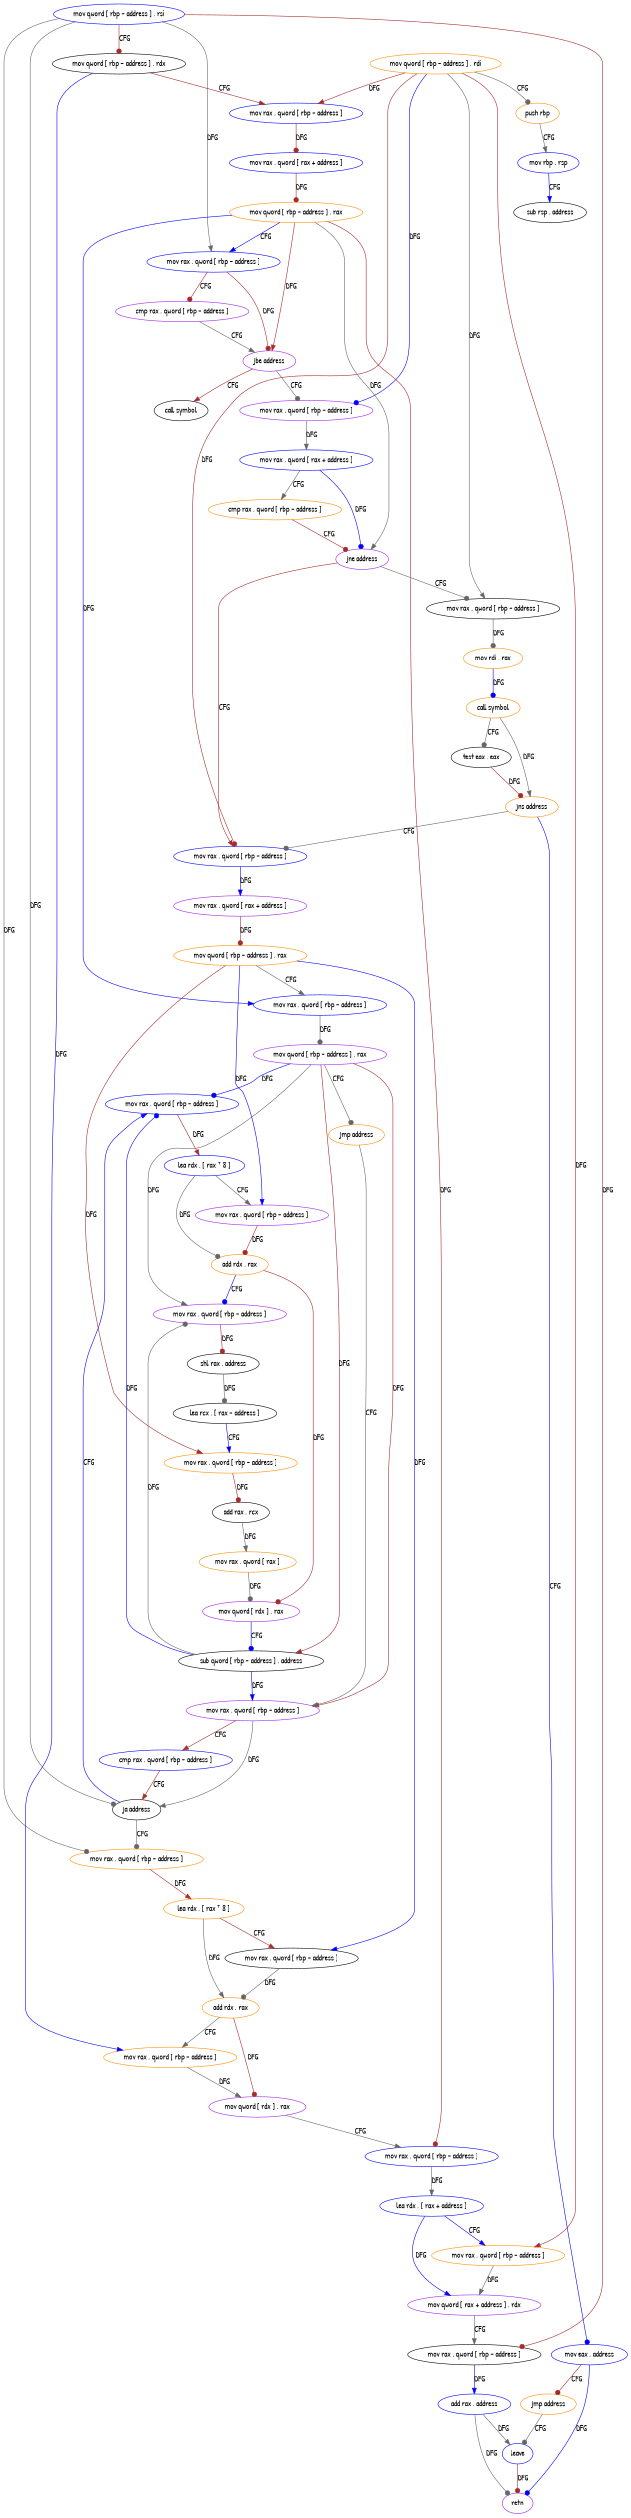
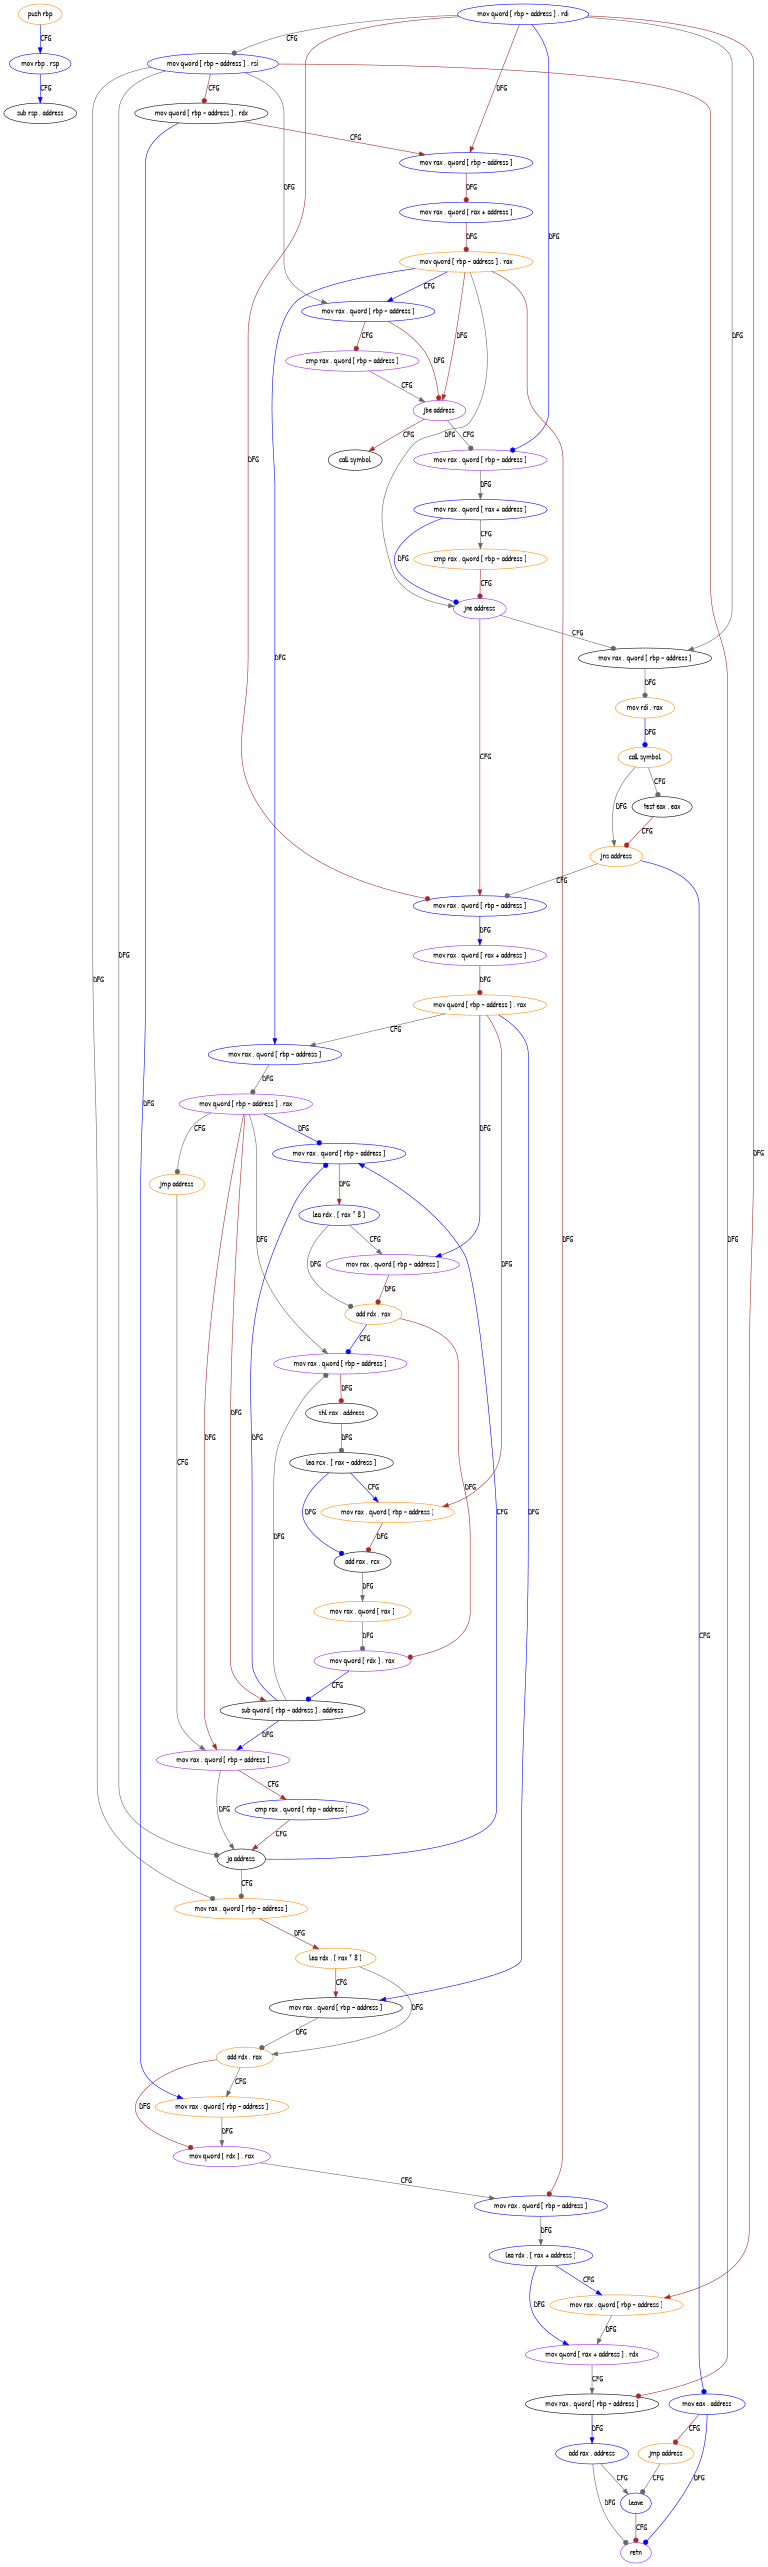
node "mov qword [ rbp - address ] , rdi": color darkorange -> blue
edge "mov qword [ rbp - address ] , rdi" -> "push rbp": now "mov qword [ rbp - address ] , rdi" -> "mov qword [ rbp - address ] , rsi"
edge "push rbp" -> "mov rbp , rsp": color gray40 -> blue
edge "test eax , eax" -> "jns address": label "DFG" -> "CFG"
edge "lea rcx , [ rax - address ]" -> "add rax , rcx": added, label "DFG"
edge "add rax , address" -> "leave": label "DFG" -> "CFG"
edge "leave" -> "retn": label "DFG" -> "CFG"
